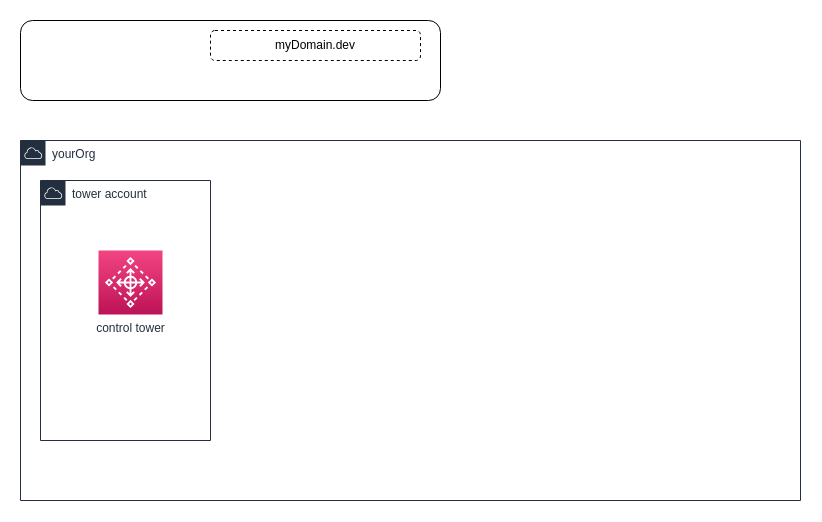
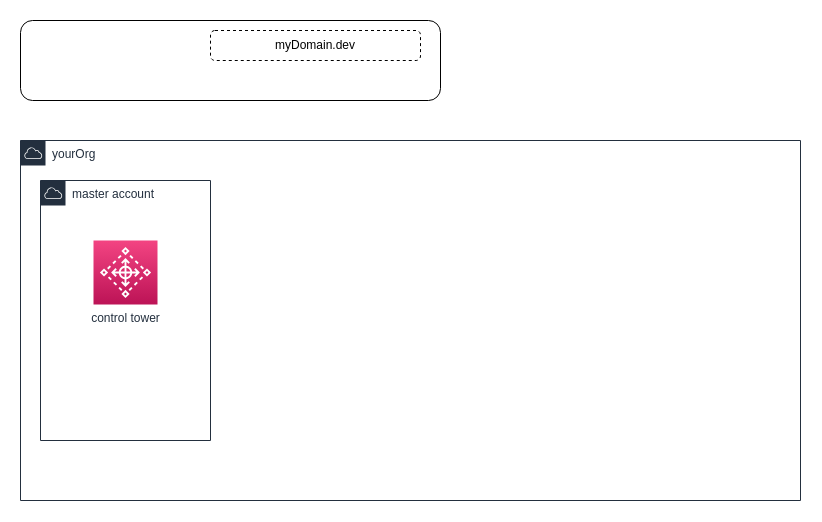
node "tower account": label "tower account" -> "master account"
node "control tower": moved (131, 283) -> (126, 273)
